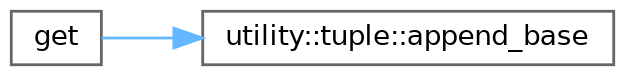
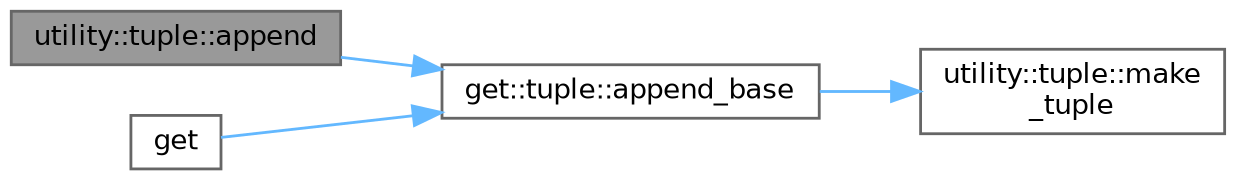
node "utility::tuple::append": added
node "utility::tuple::append_base": label "utility::tuple::append_base" -> "get::tuple::append_base"
node "utility::tuple::make _tuple": added
